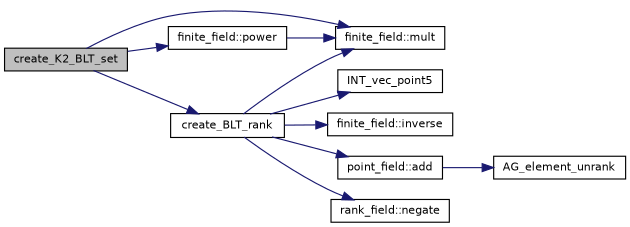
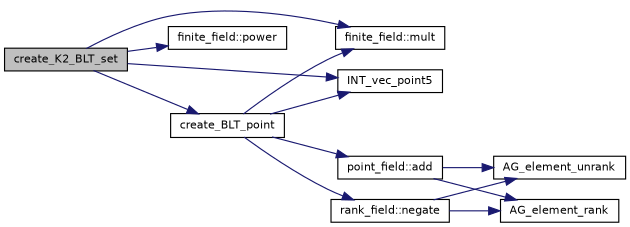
edge "finite_field::power" -> "finite_field::mult": removed
edge "create_K2_BLT_set" -> "INT_vec_point5": added
node "finite_field::inverse": removed
node "create_BLT_rank": label "create_BLT_rank" -> "create_BLT_point"
edge "rank_field::negate" -> "AG_element_unrank": added
node "AG_element_rank": added
